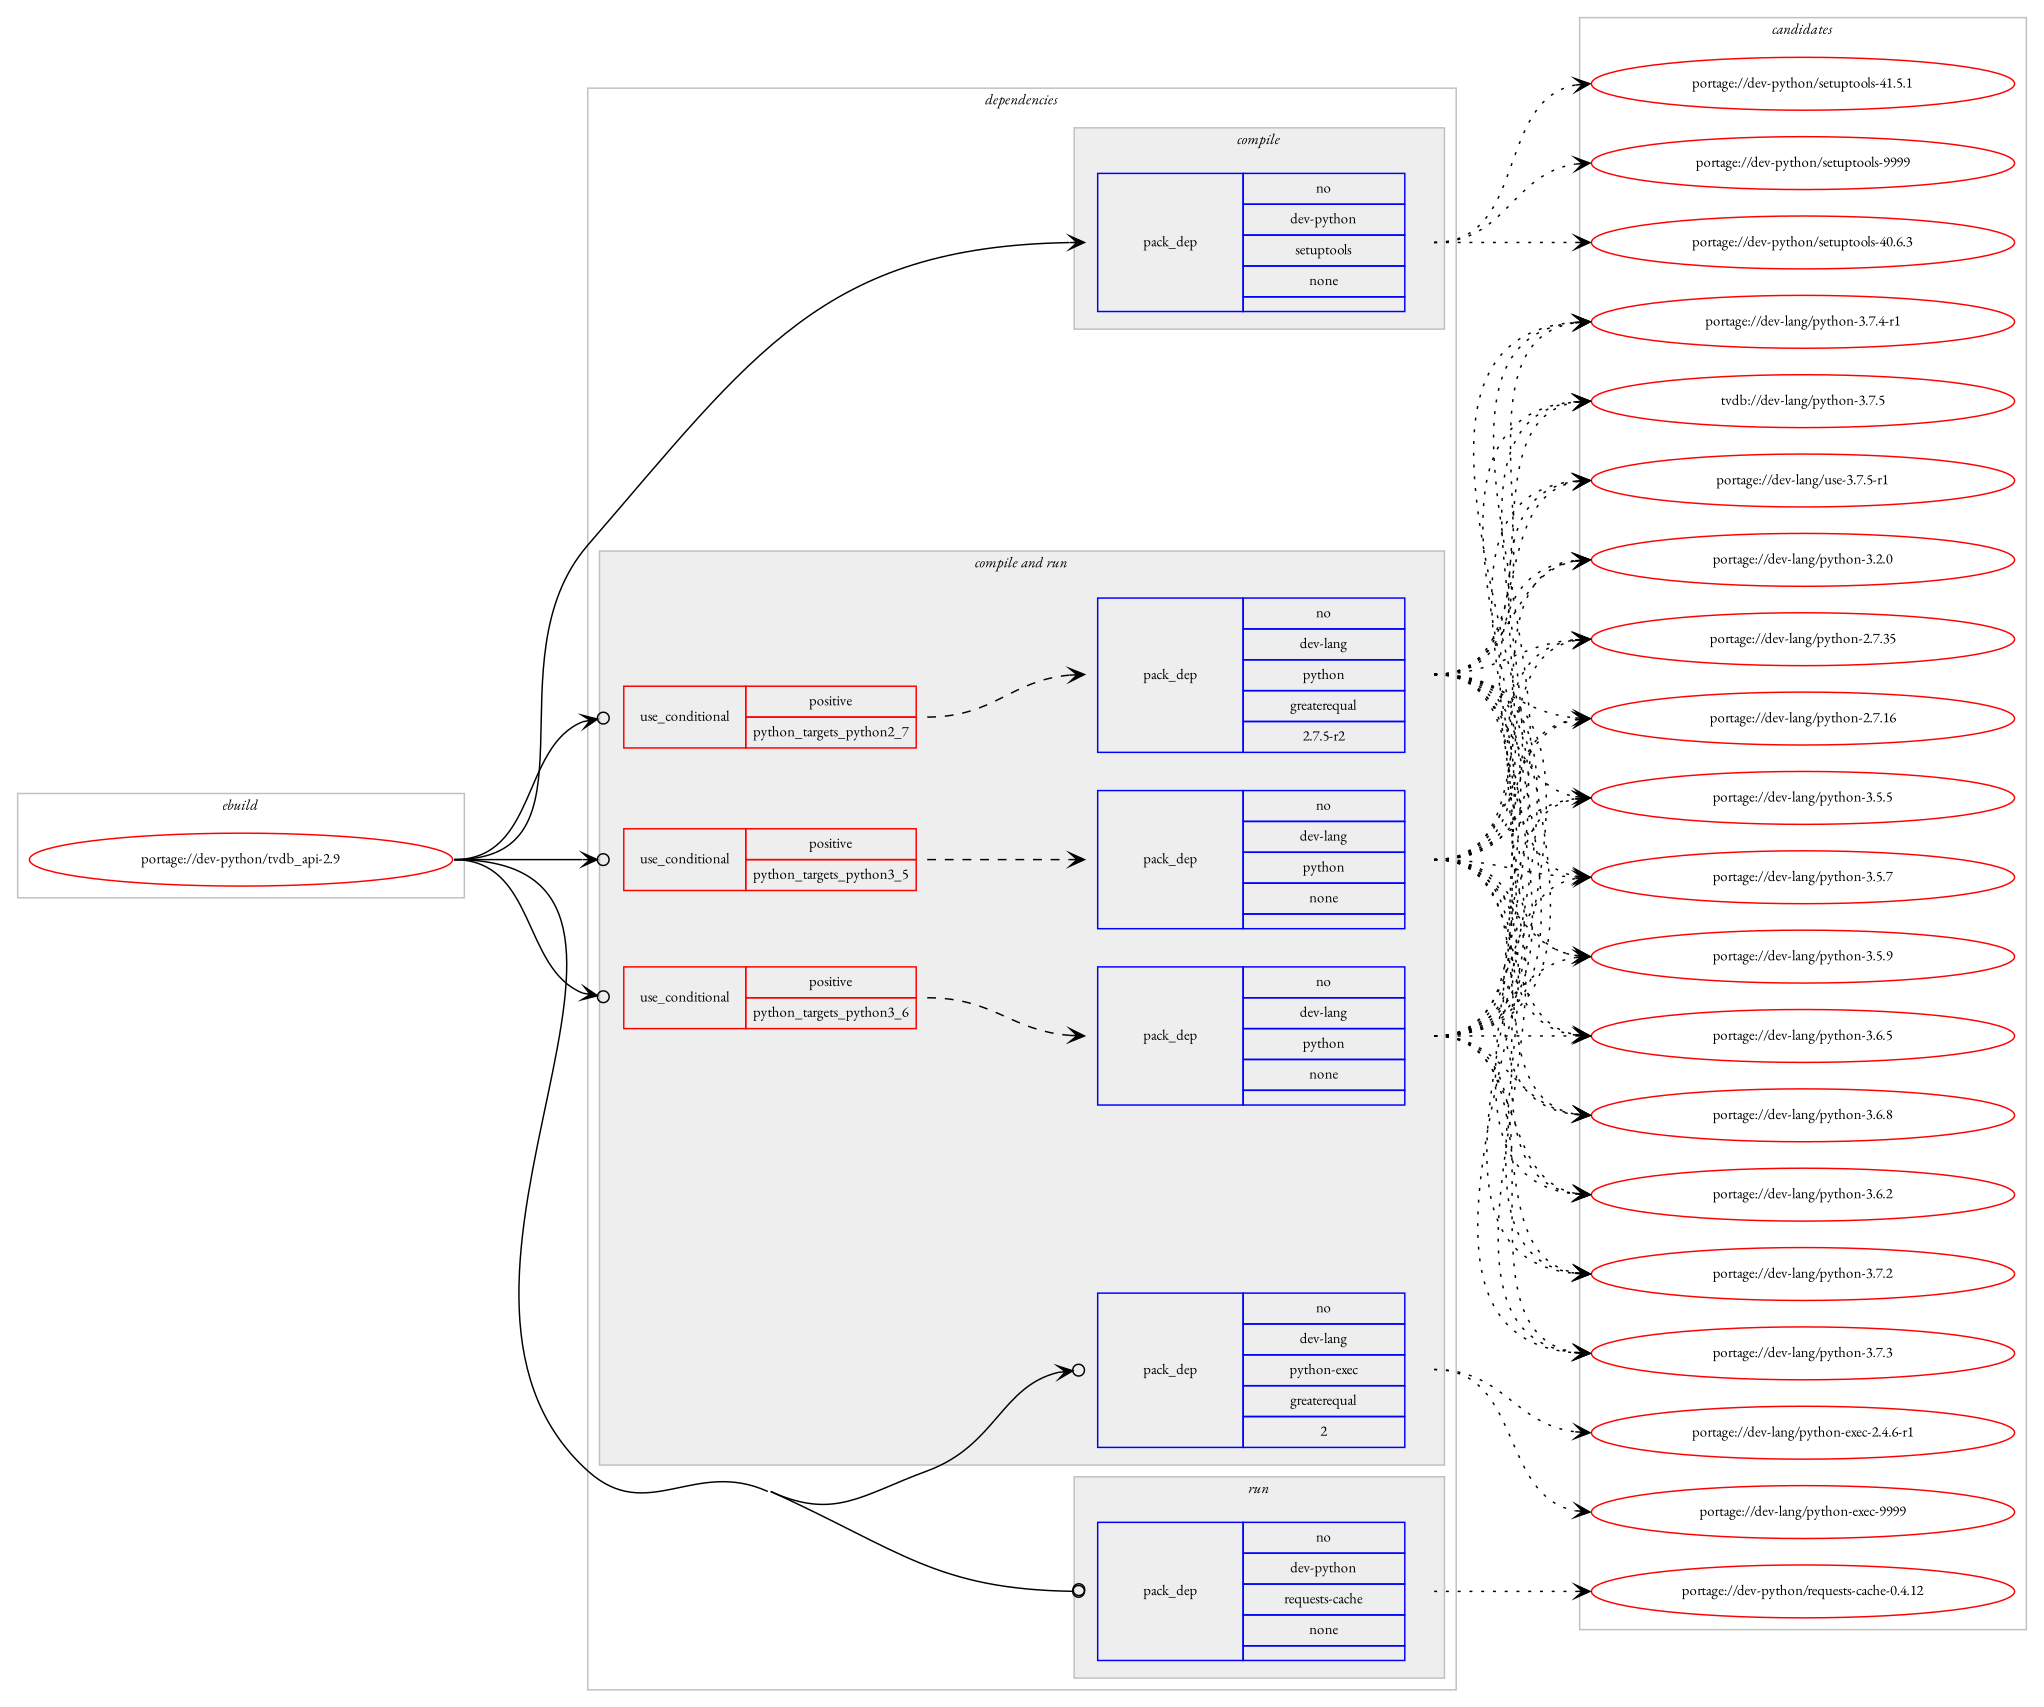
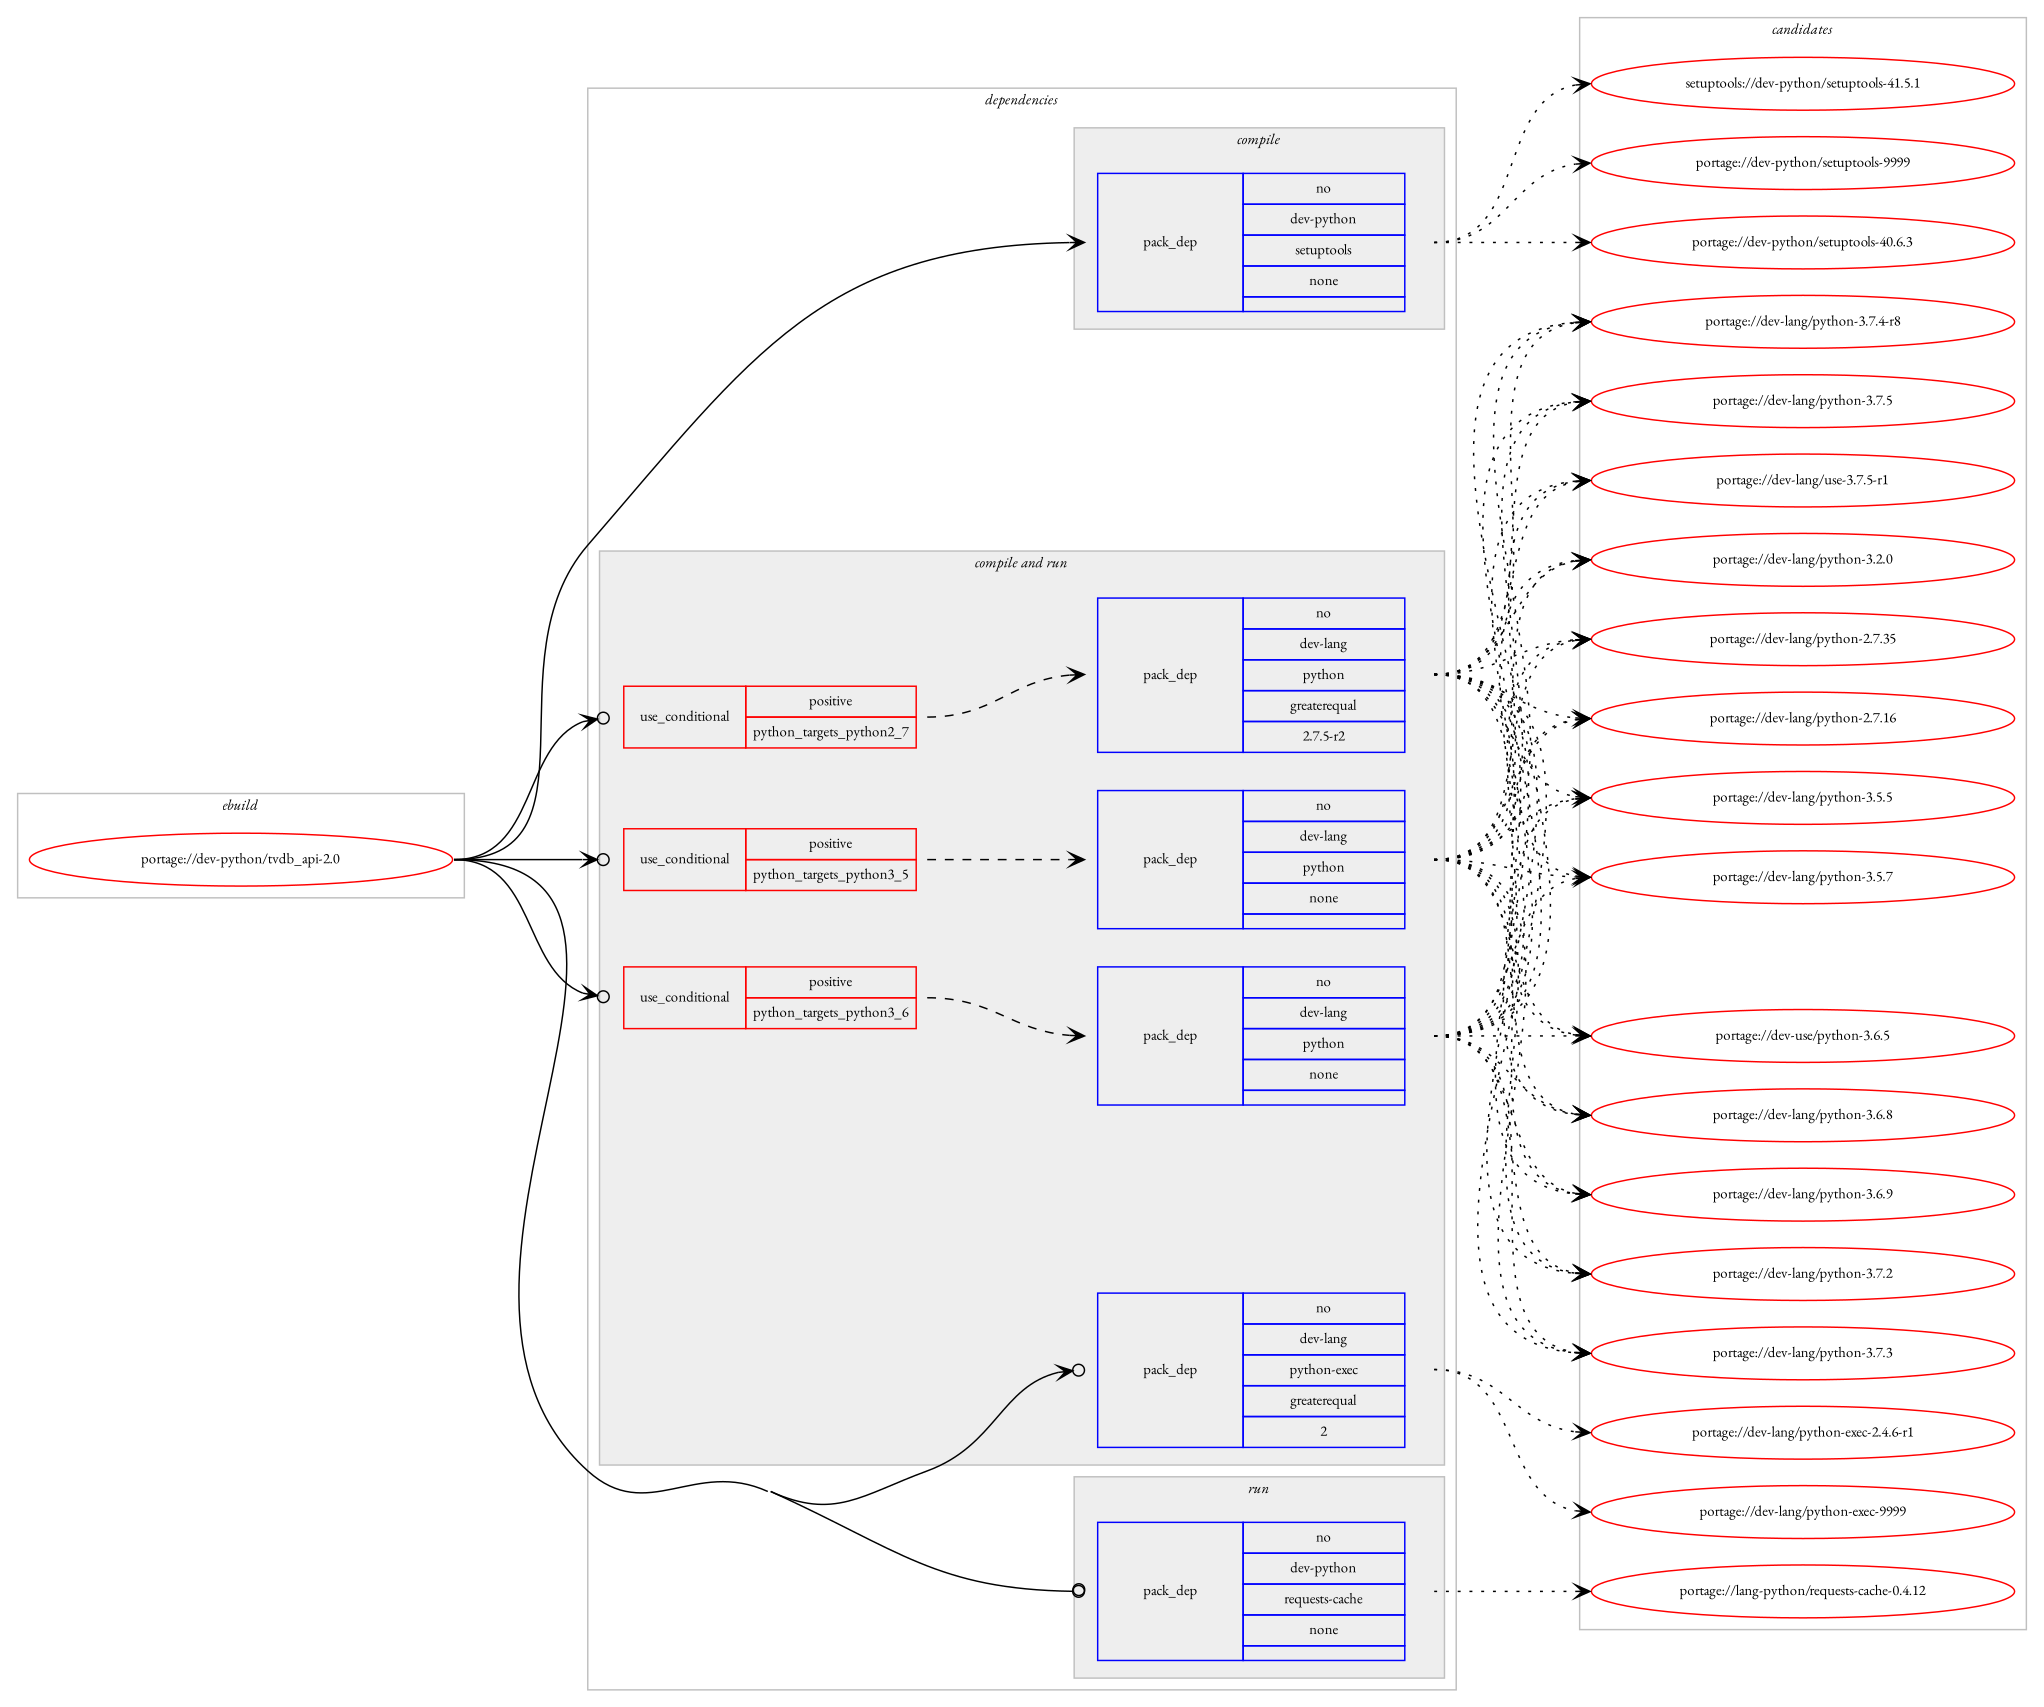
node "portage://dev-python/setuptools-41.5.1": label "portage://dev-python/setuptools-41.5.1" -> "setuptools://dev-python/setuptools-41.5.1"
node "portage://dev-lang/python-3.7.4-r1": label "portage://dev-lang/python-3.7.4-r1" -> "portage://dev-lang/python-3.7.4-r8"
node "tvdb://dev-lang/python-3.7.5": label "tvdb://dev-lang/python-3.7.5" -> "portage://dev-lang/python-3.7.5"
node "portage://dev-python/tvdb_api-2.9": label "portage://dev-python/tvdb_api-2.9" -> "portage://dev-python/tvdb_api-2.0"
node "portage://dev-lang/python-3.5.9": removed
node "portage://dev-lang/python-3.6.5": label "portage://dev-lang/python-3.6.5" -> "portage://dev-use/python-3.6.5"
node "portage://dev-lang/python-3.6.2": label "portage://dev-lang/python-3.6.2" -> "portage://dev-lang/python-3.6.9"
node "portage://dev-python/requests-cache-0.4.12": label "portage://dev-python/requests-cache-0.4.12" -> "portage://lang-python/requests-cache-0.4.12"
